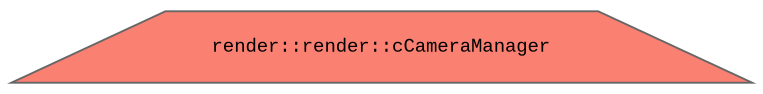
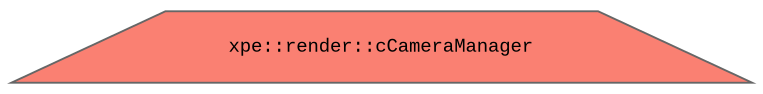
node "render::render::cCameraManager": label "render::render::cCameraManager" -> "xpe::render::cCameraManager"
